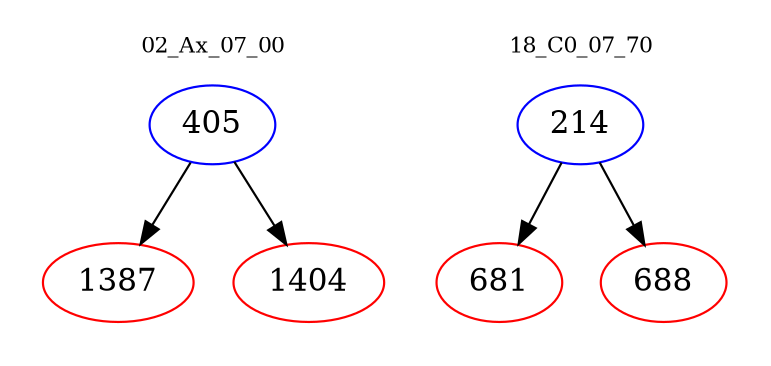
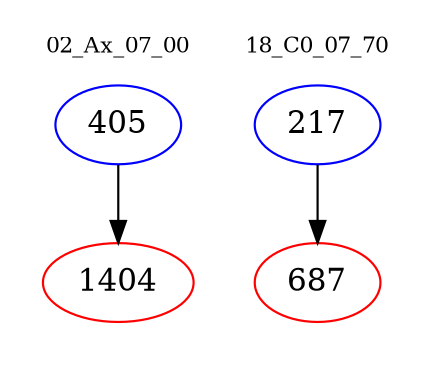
node "214": label "214" -> "217"
node "1387": removed
node "681": label "681" -> "687"
node "688": removed
